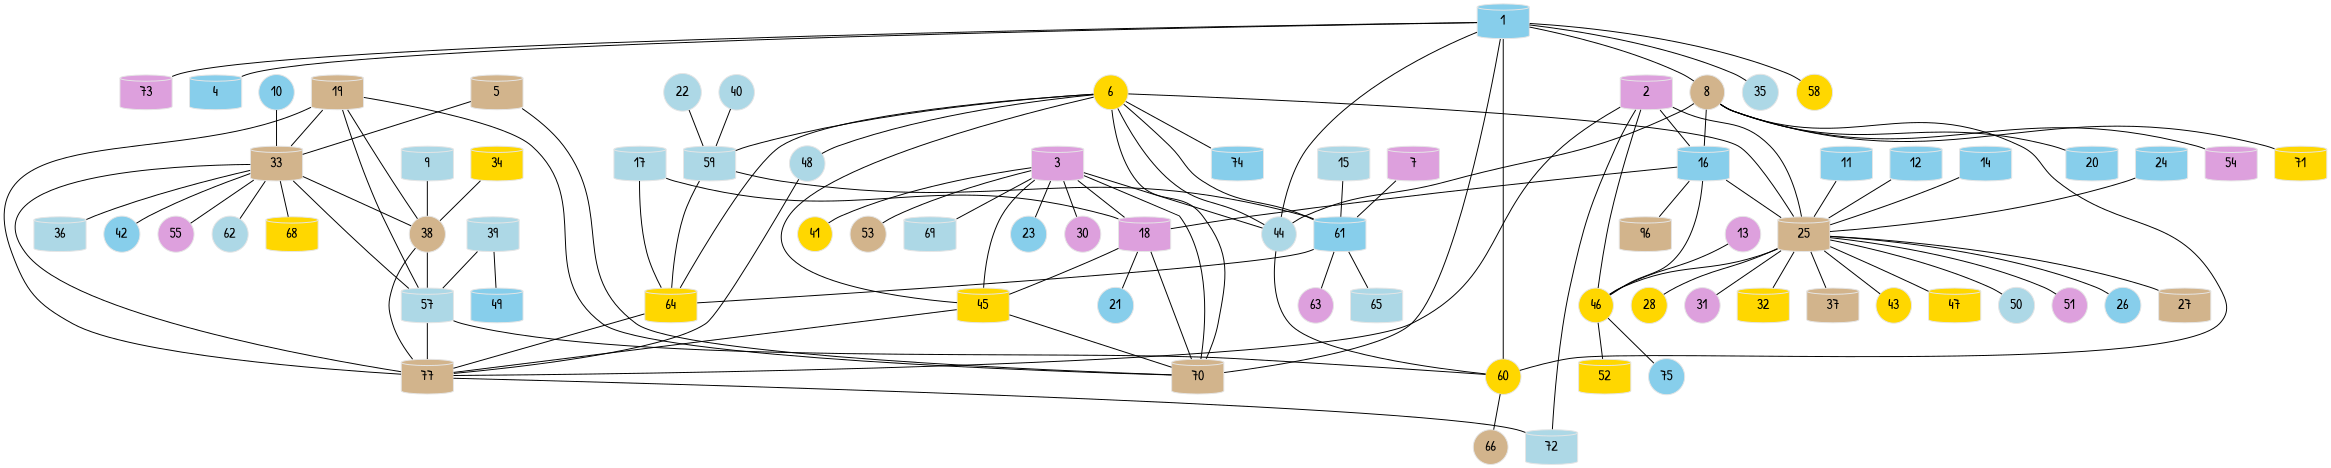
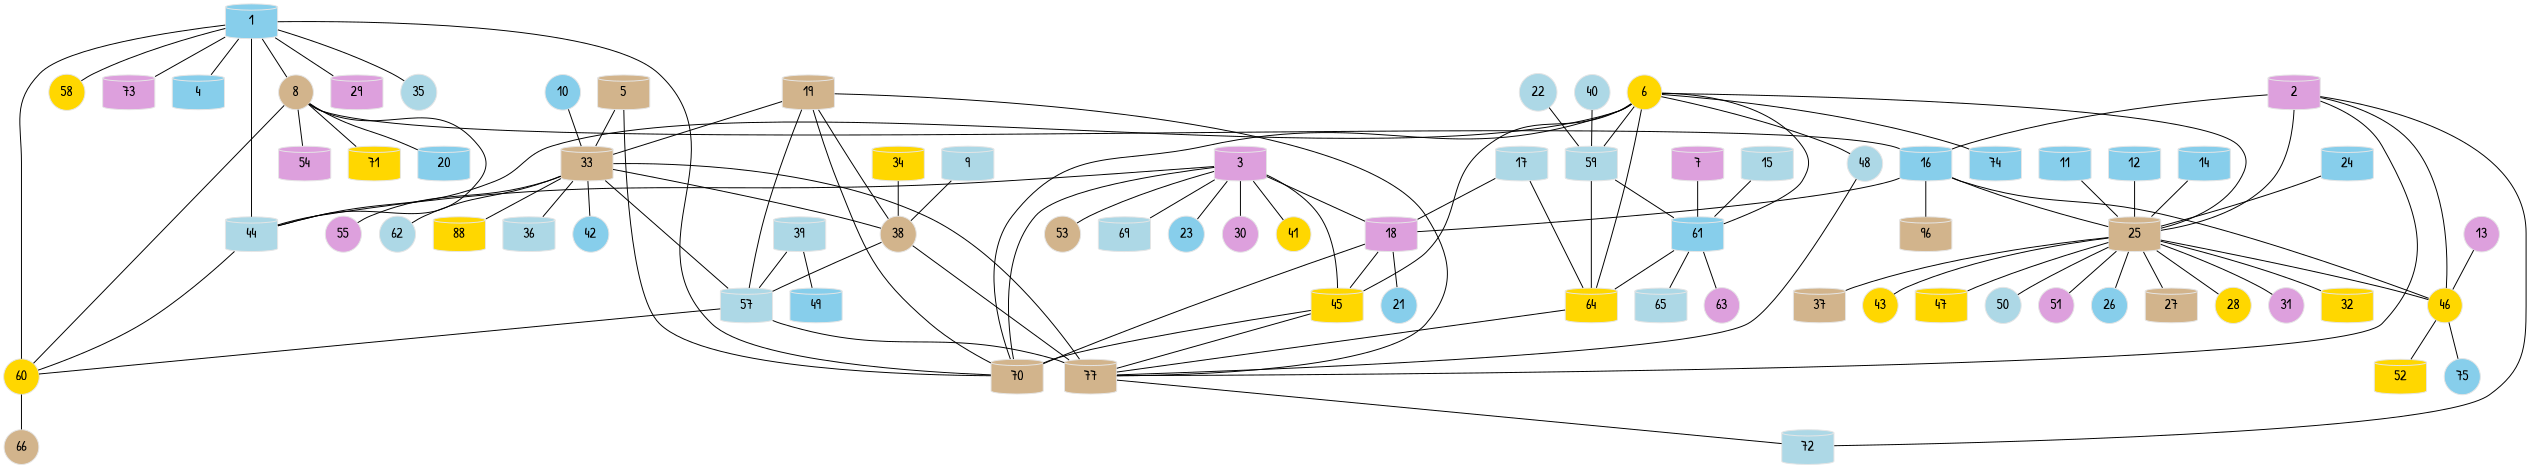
node "29": added
node "68": label "68" -> "88"
node "44": shape circle -> cylinder
